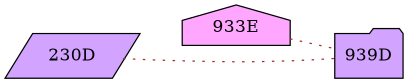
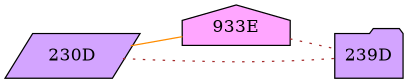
edge "933E" -- "230D": added
node "939D": label "939D" -> "239D"
